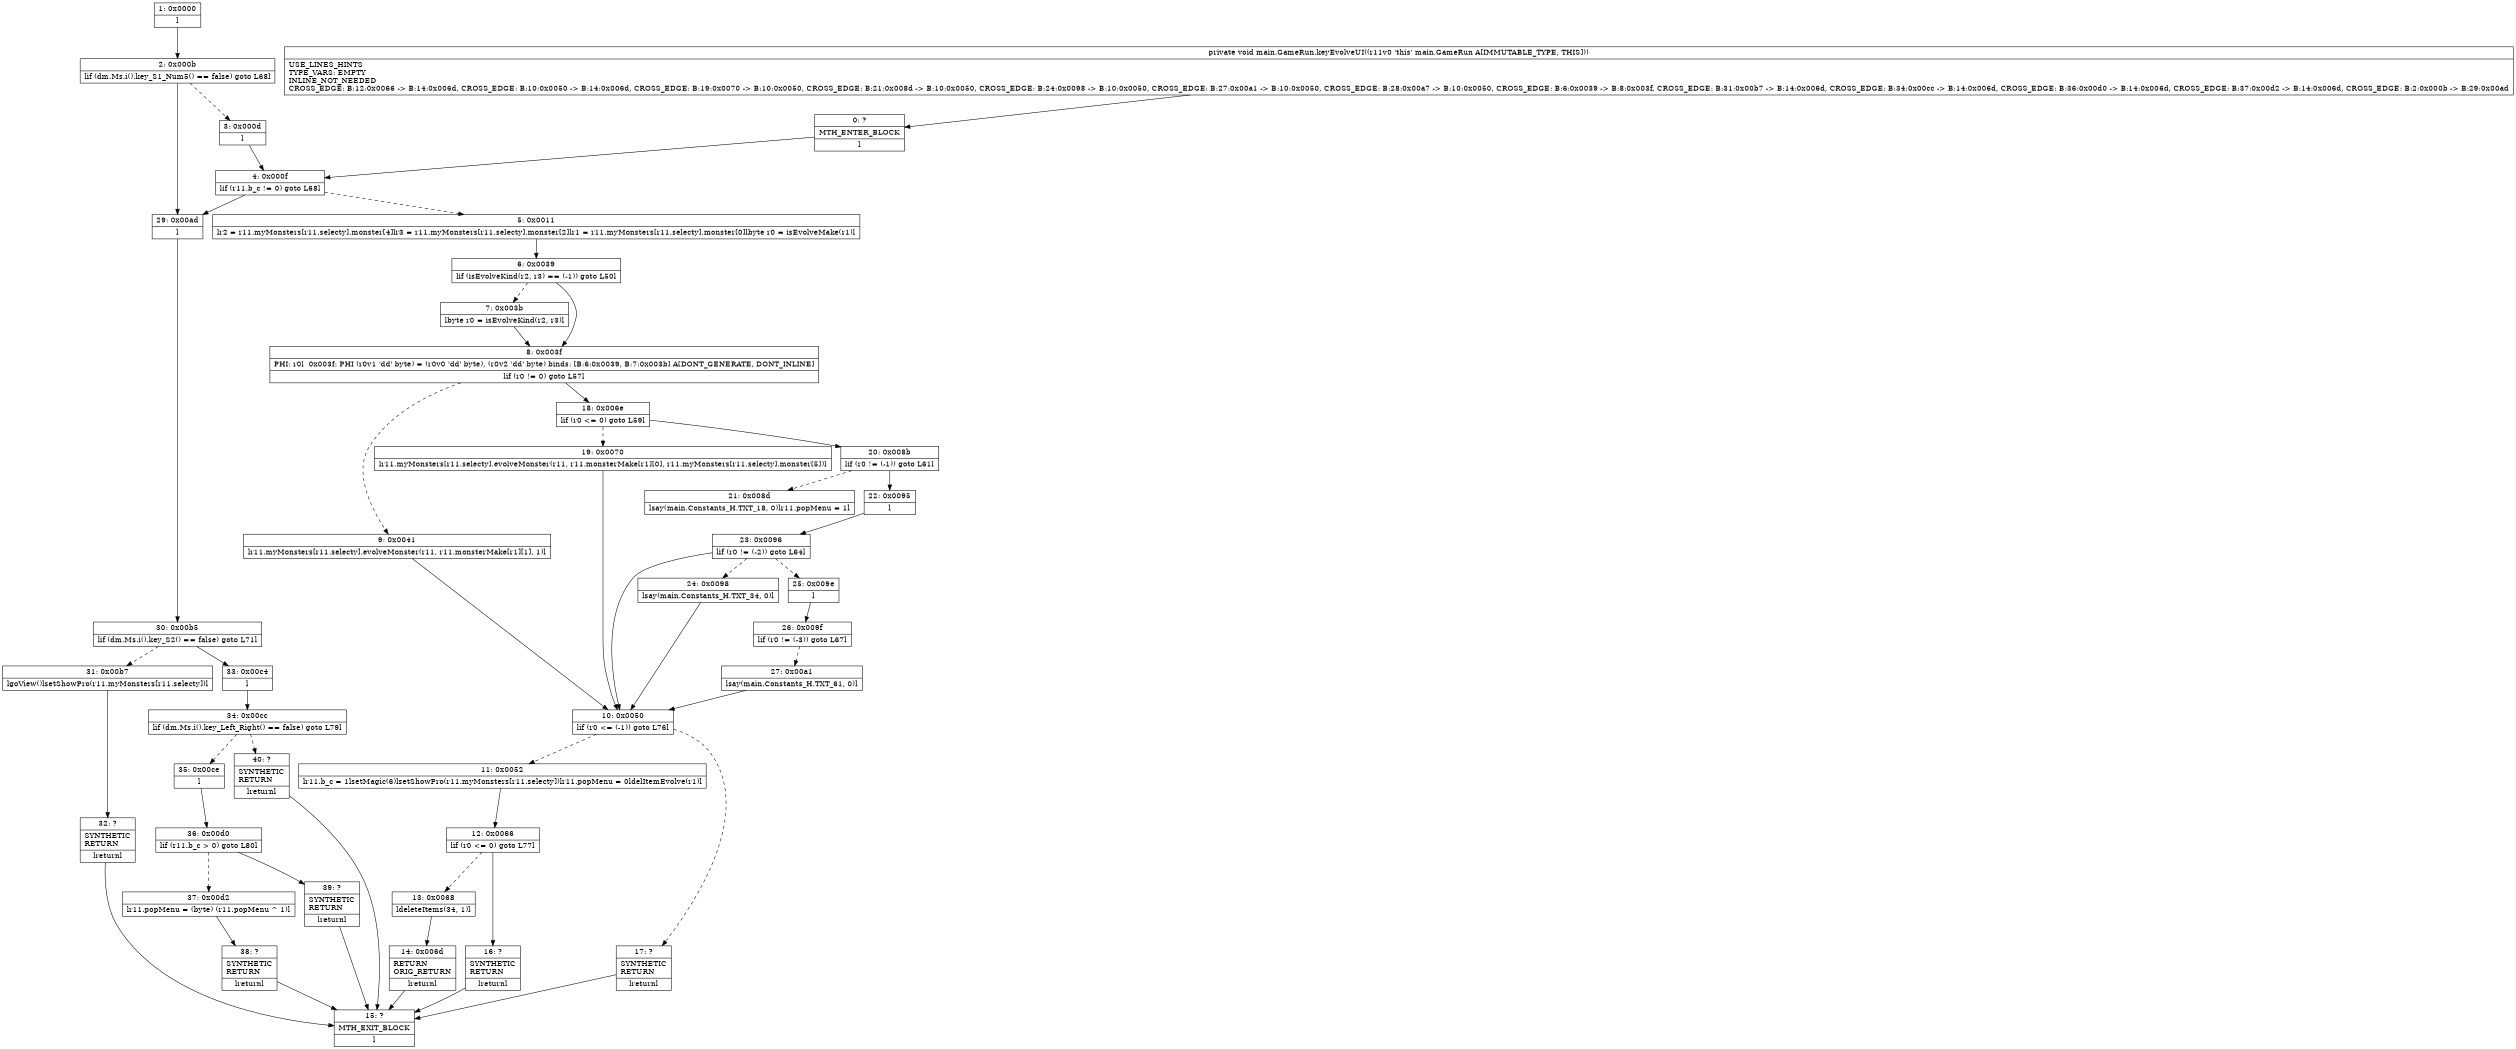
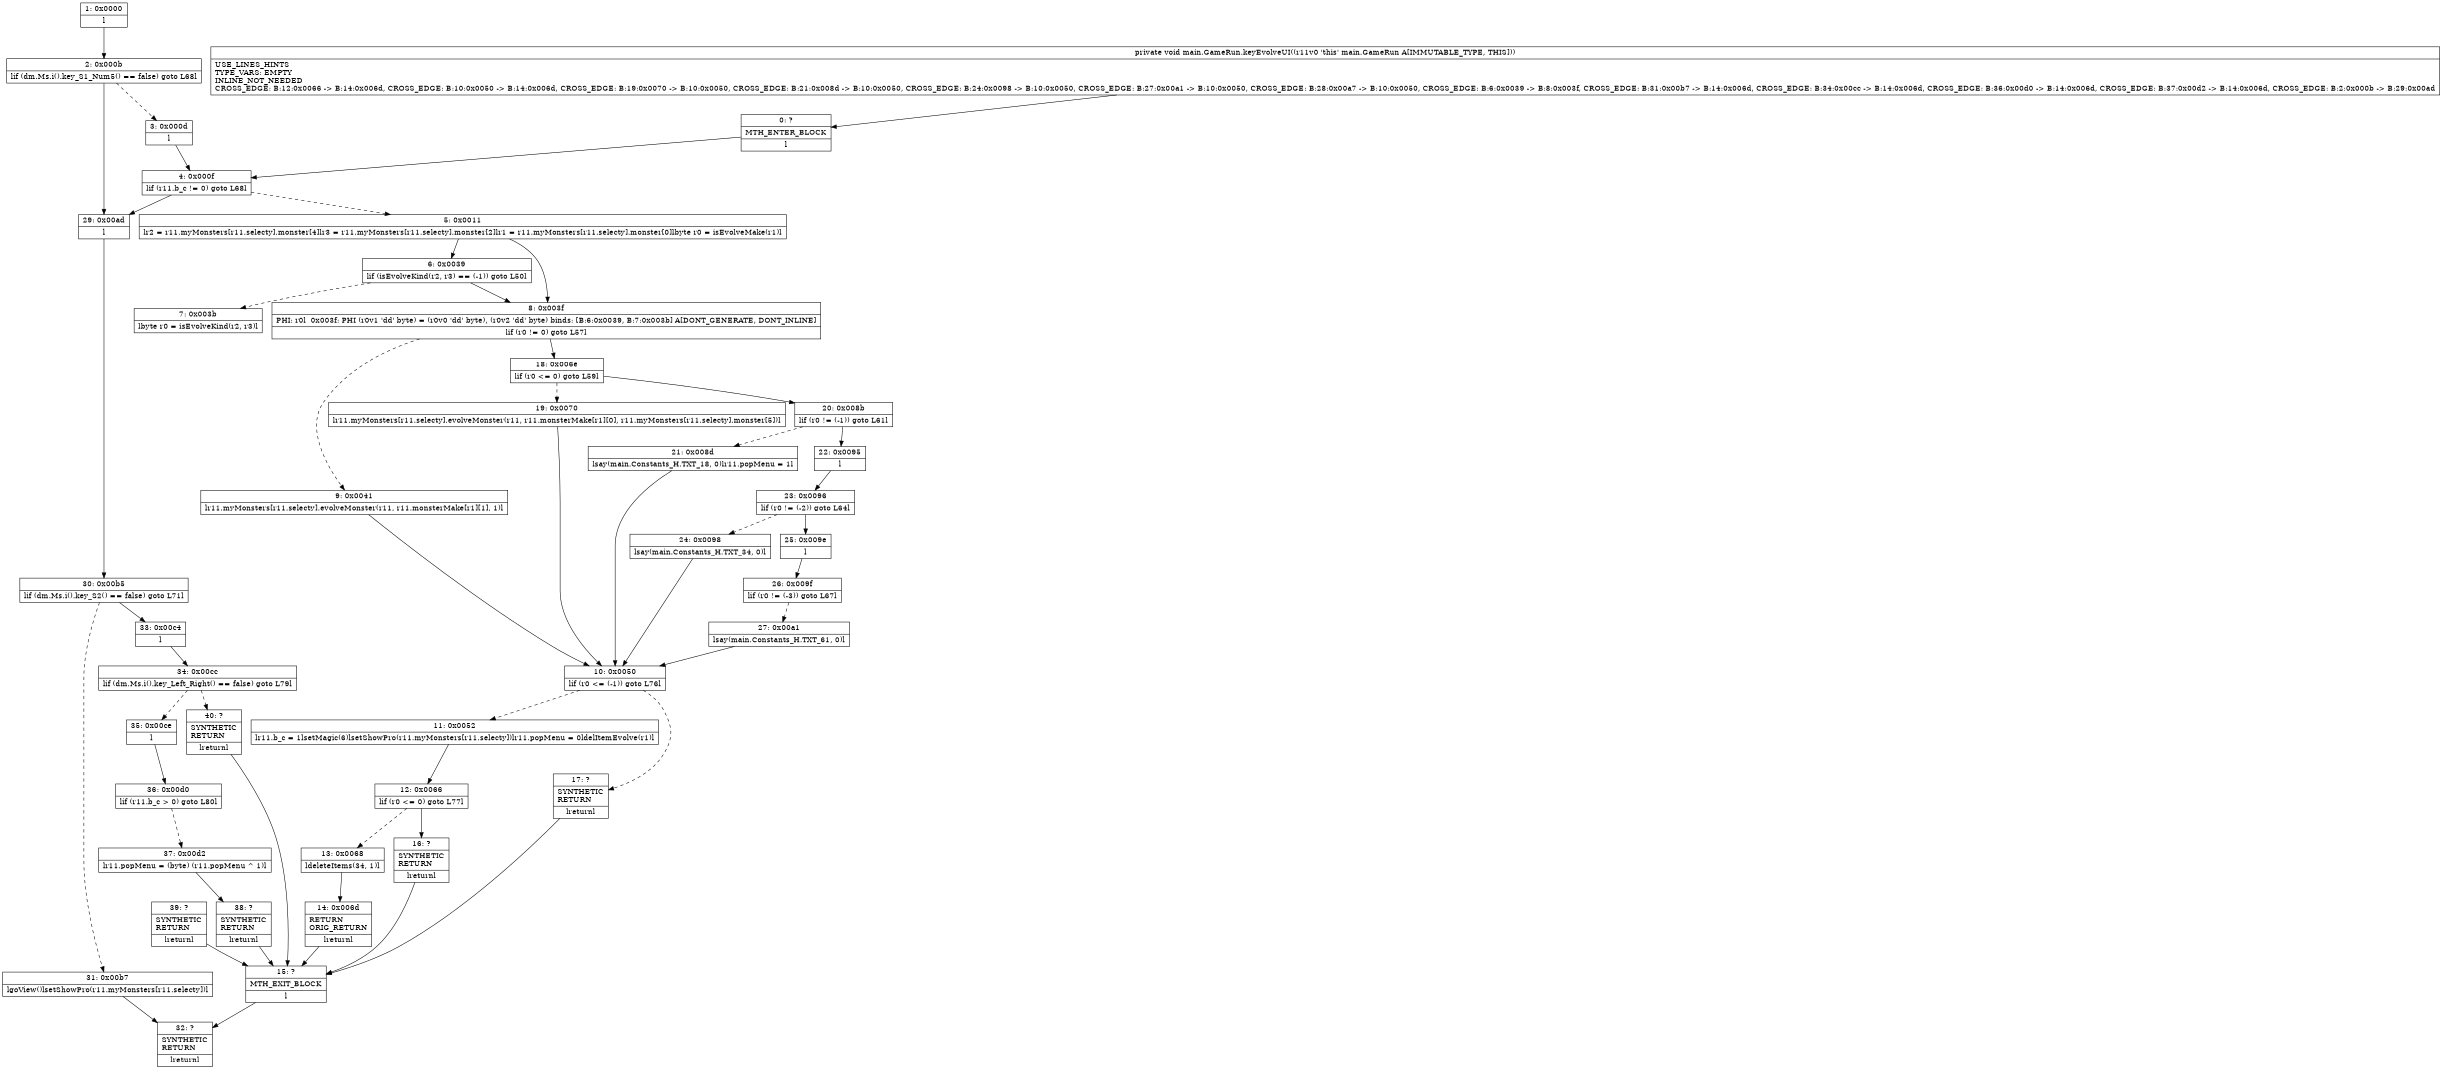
edge "7: 0x003b" -> "8: 0x003f": now "5: 0x0011" -> "8: 0x003f"
edge "23: 0x0096" -> "25: 0x009e": style dashed -> solid
edge "23: 0x0096" -> "10: 0x0050": now "21: 0x008d" -> "10: 0x0050"
edge "36: 0x00d0" -> "39: ?": removed
edge "32: ?" -> "15: ?": reversed
